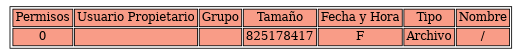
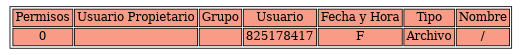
node "Permisos": text "Tamaño" -> "Usuario"
